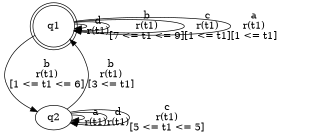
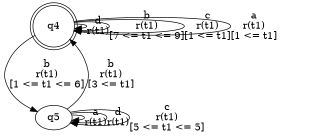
node "q1": label "q1" -> "q4"
node "q2": label "q2" -> "q5"
